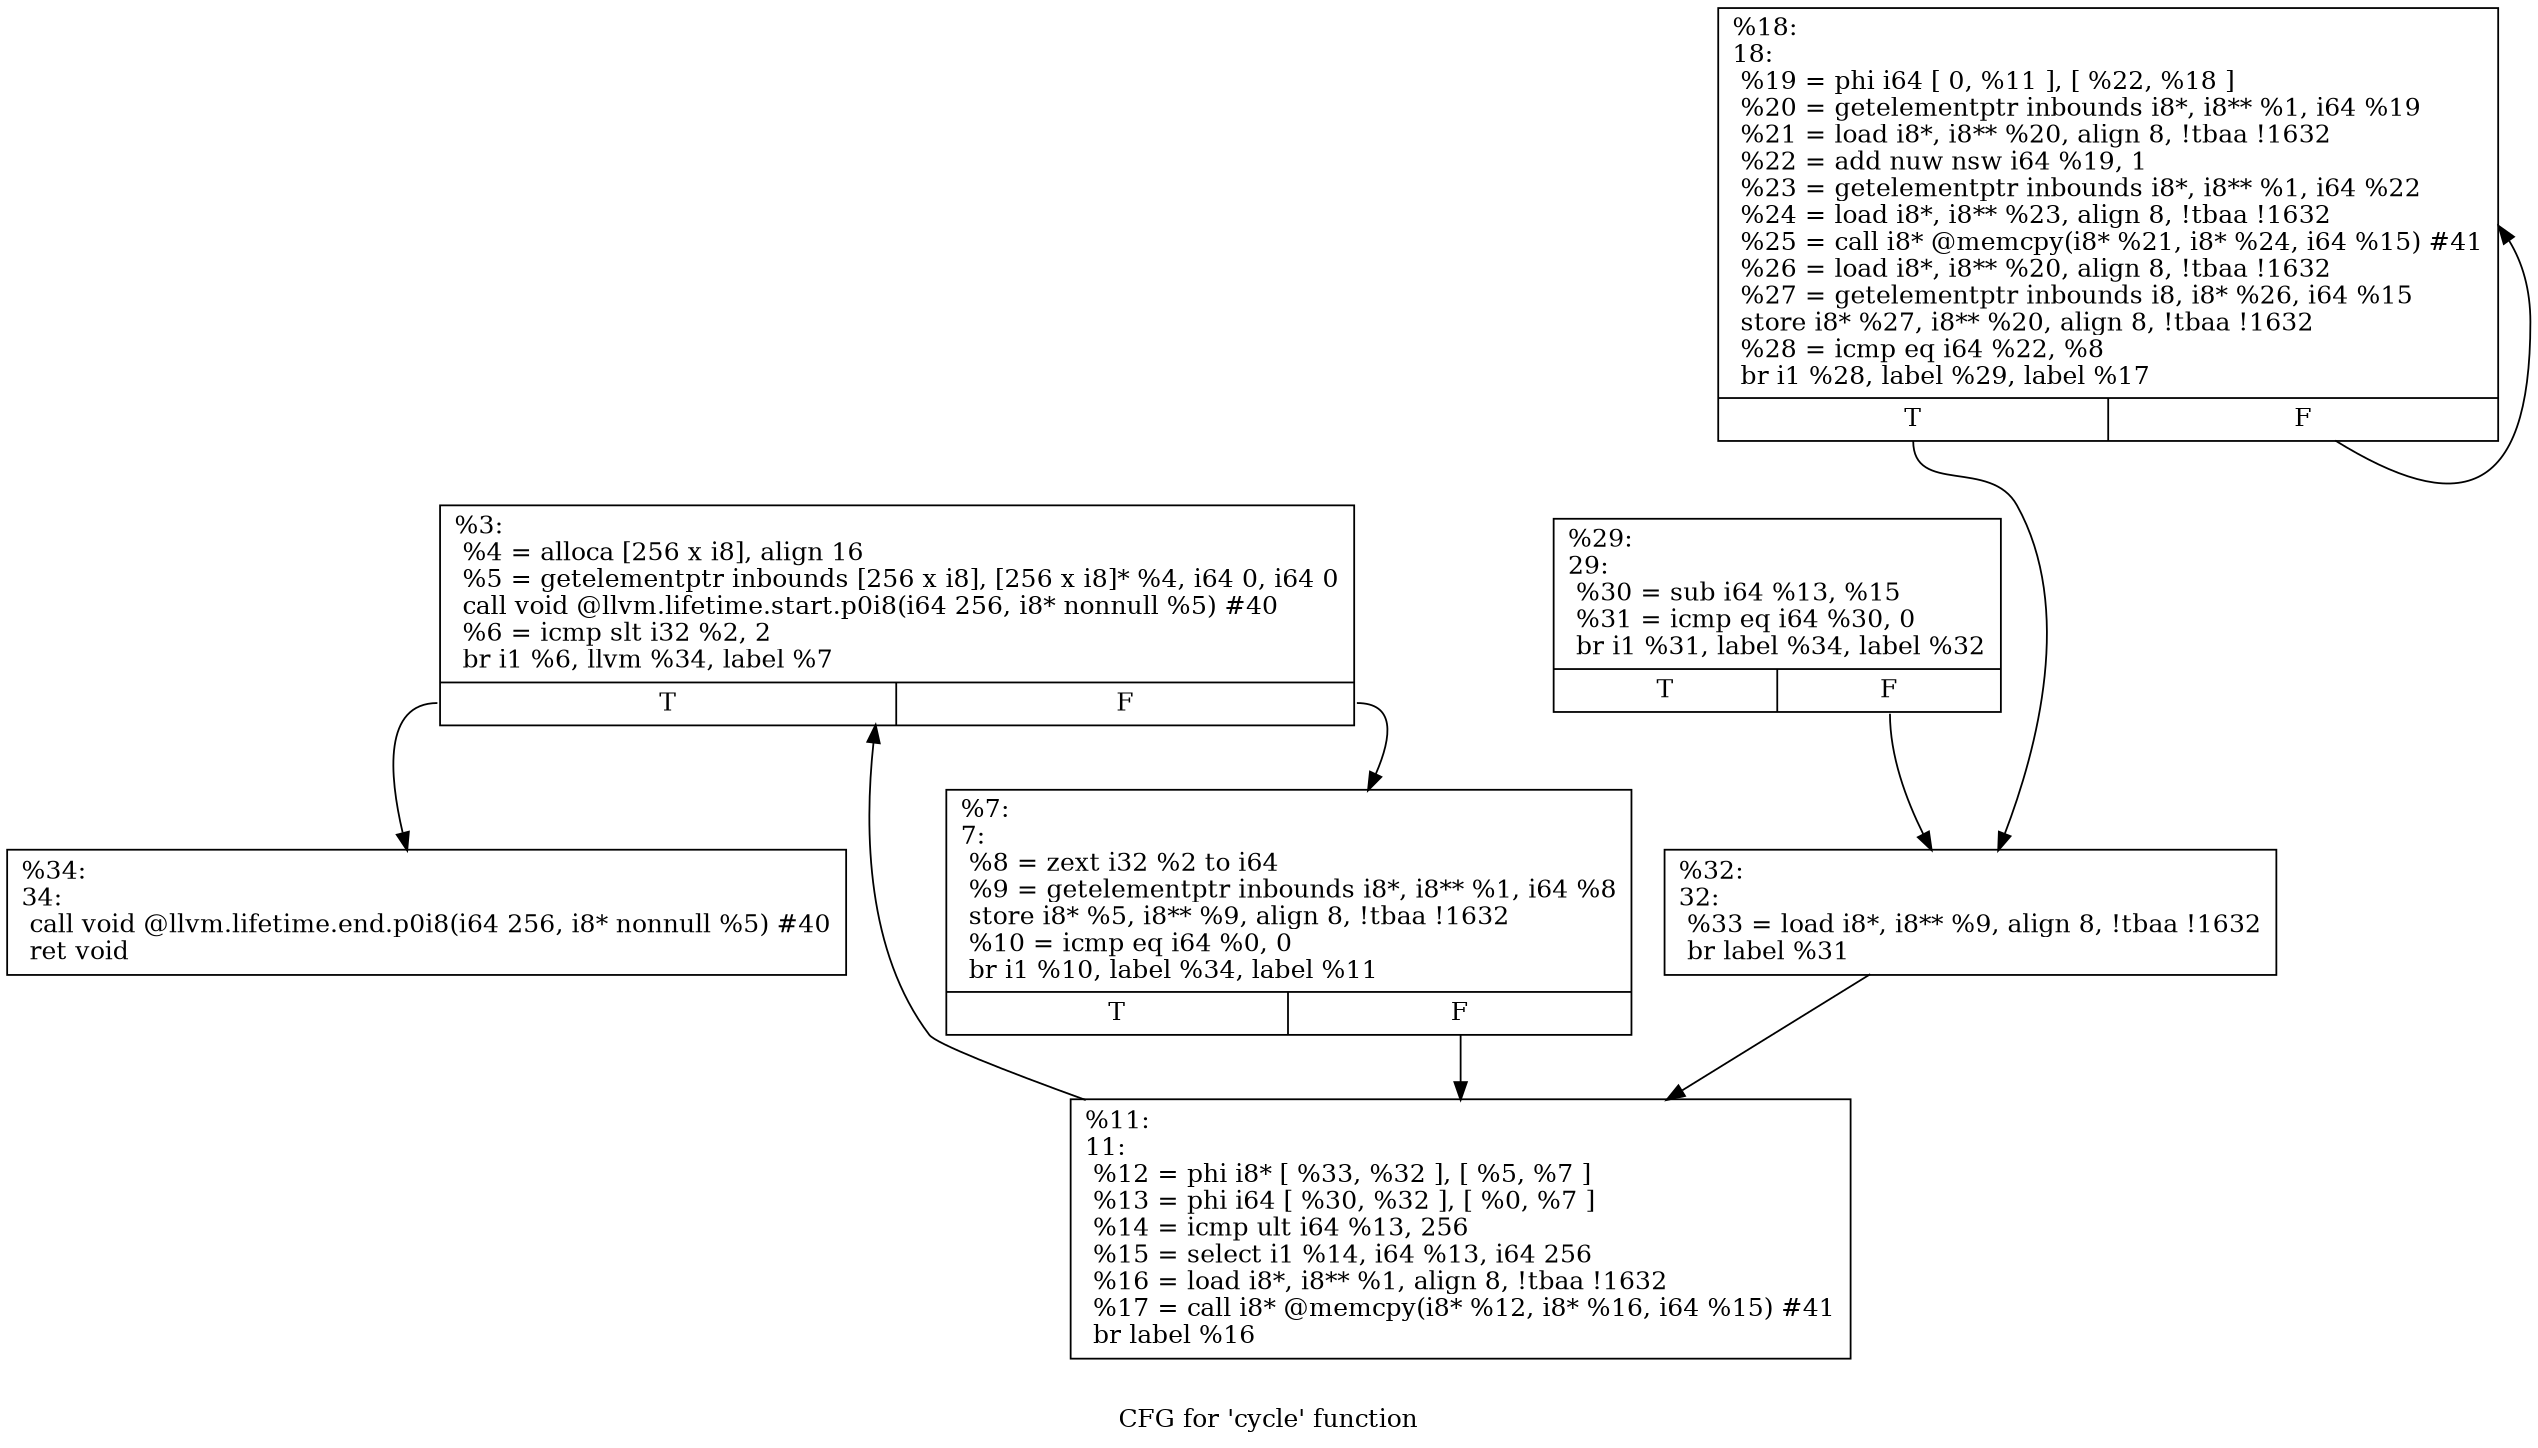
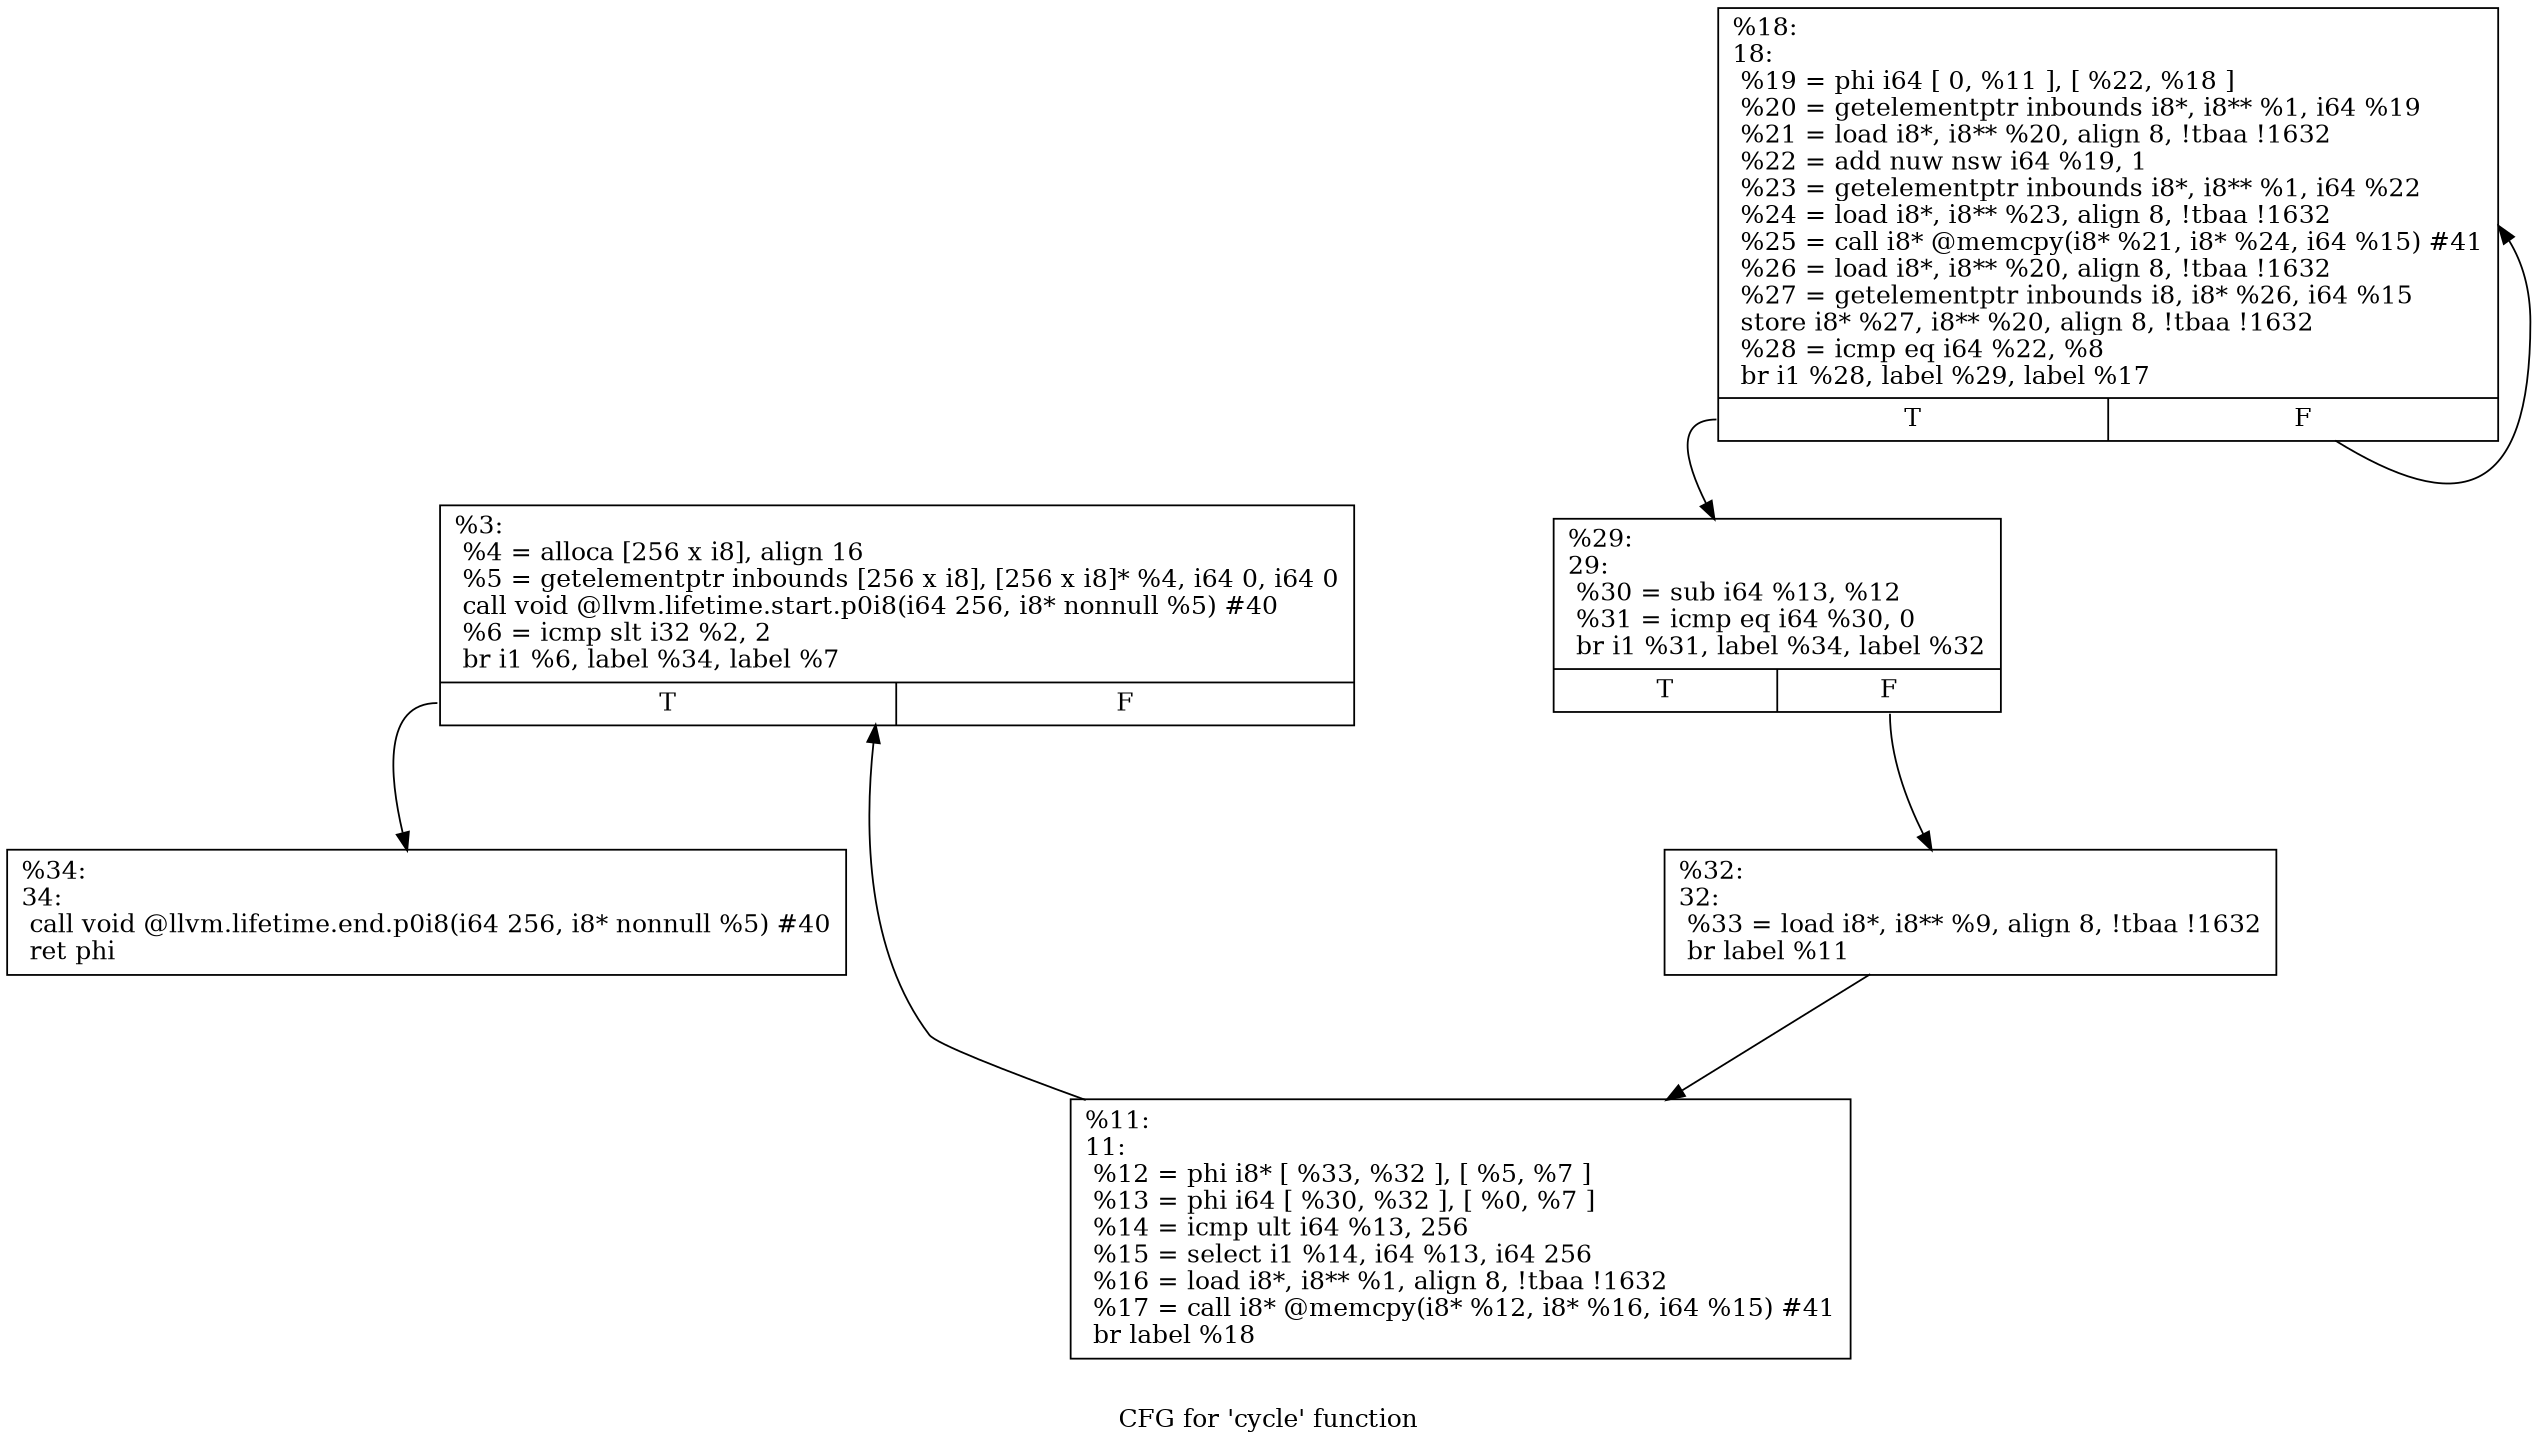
node "%29:": text "%30 = sub i64 %13, %15" -> "%30 = sub i64 %13, %12"
edge "%18:" -> "%32:": now "%18:" -> "%29:"
node "%3:": text "br i1 %6, llvm %34, label %7" -> "br i1 %6, label %34, label %7"
node "%7:": removed
node "%34:": text "ret void" -> "ret phi"
node "%32:": text "br label %31" -> "br label %11"
node "%11:": text "br label %16" -> "br label %18"
